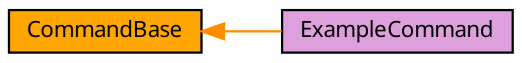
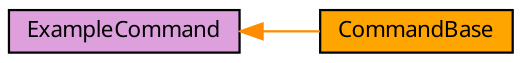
edge "ExampleCommand" -> "CommandBase": reversed
